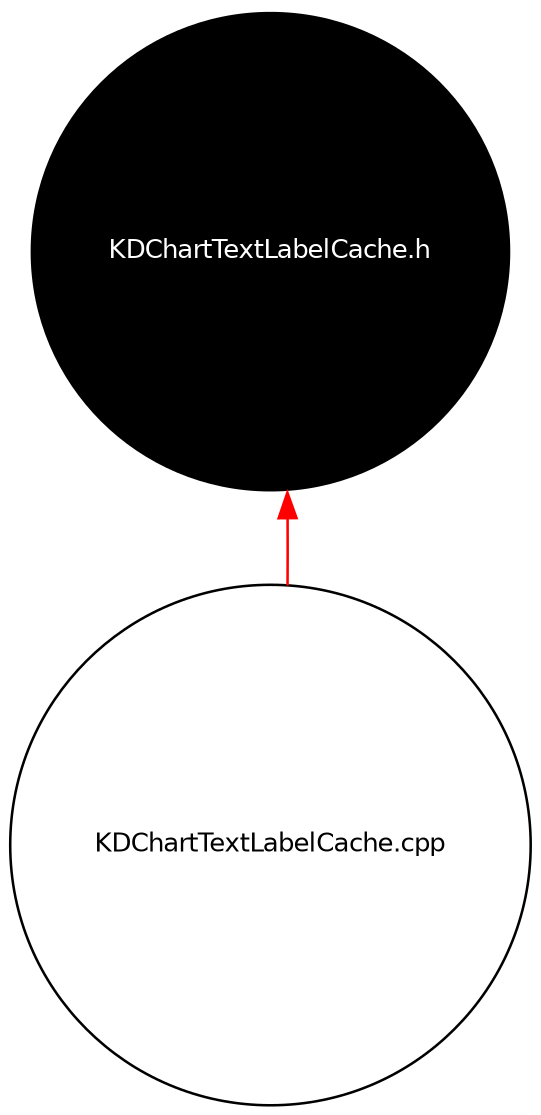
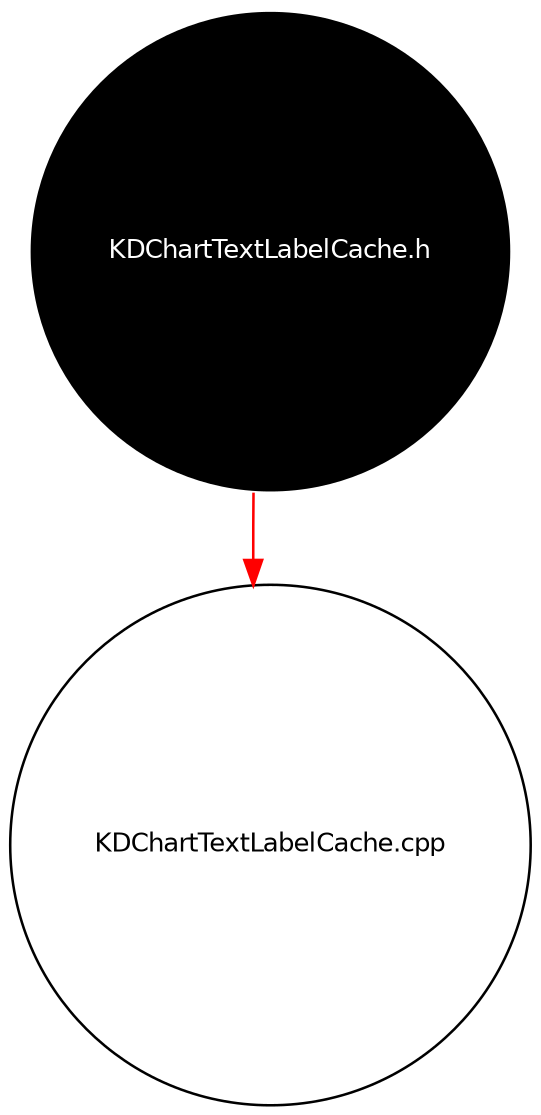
edge "KDChartTextLabelCache.cpp" -> "KDChartTextLabelCache.h": reversed
